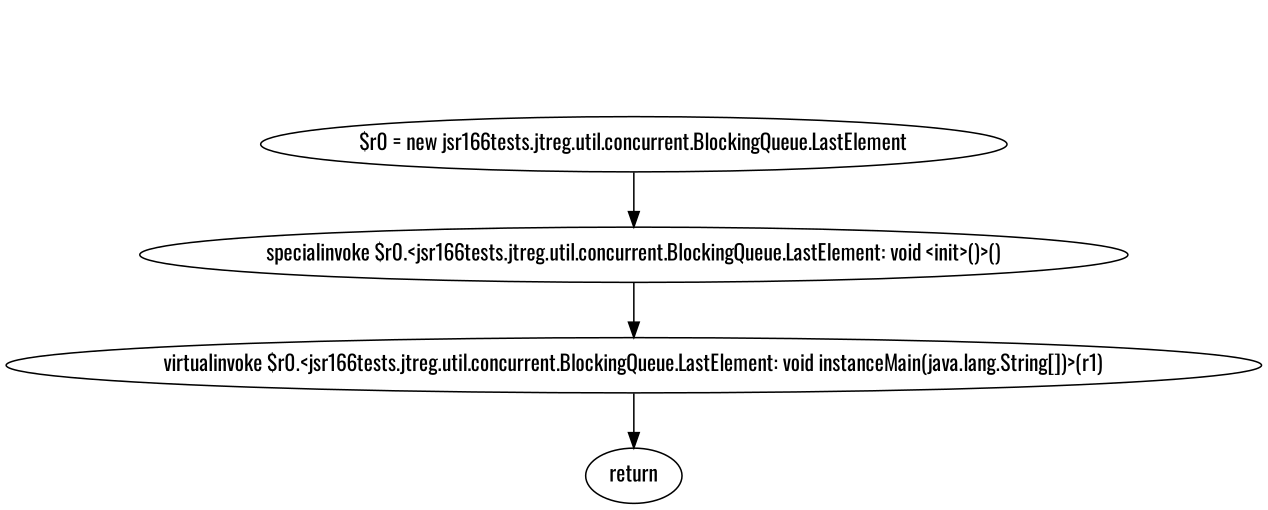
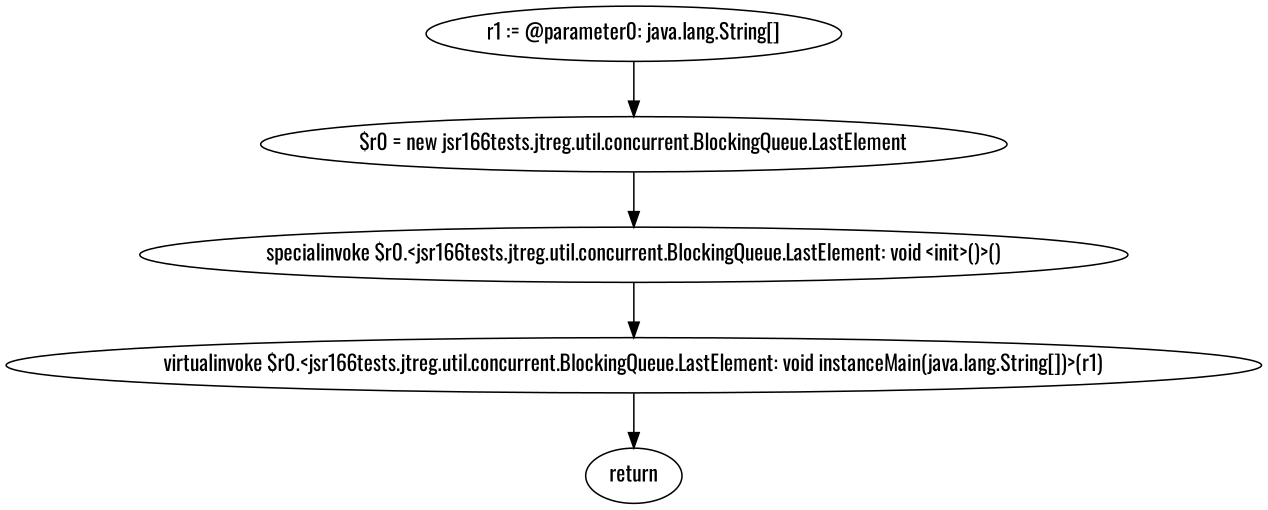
node "r1 := @parameter0: java.lang.String[]": added
